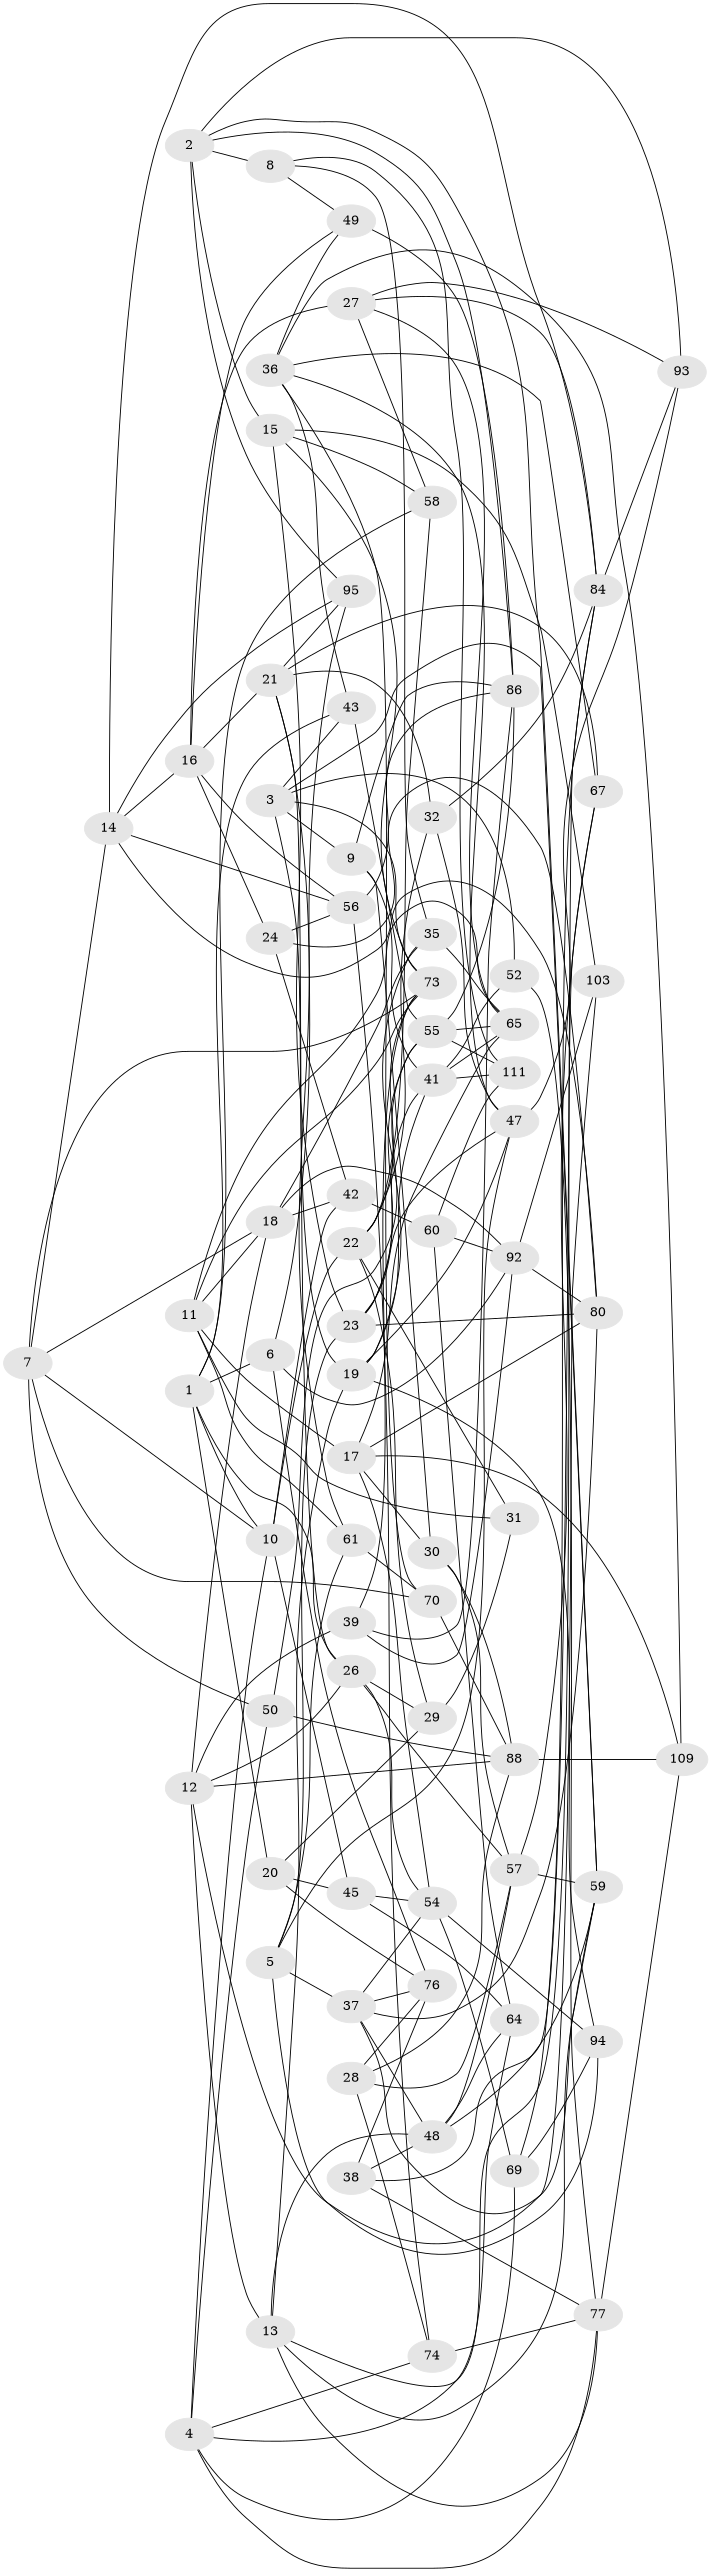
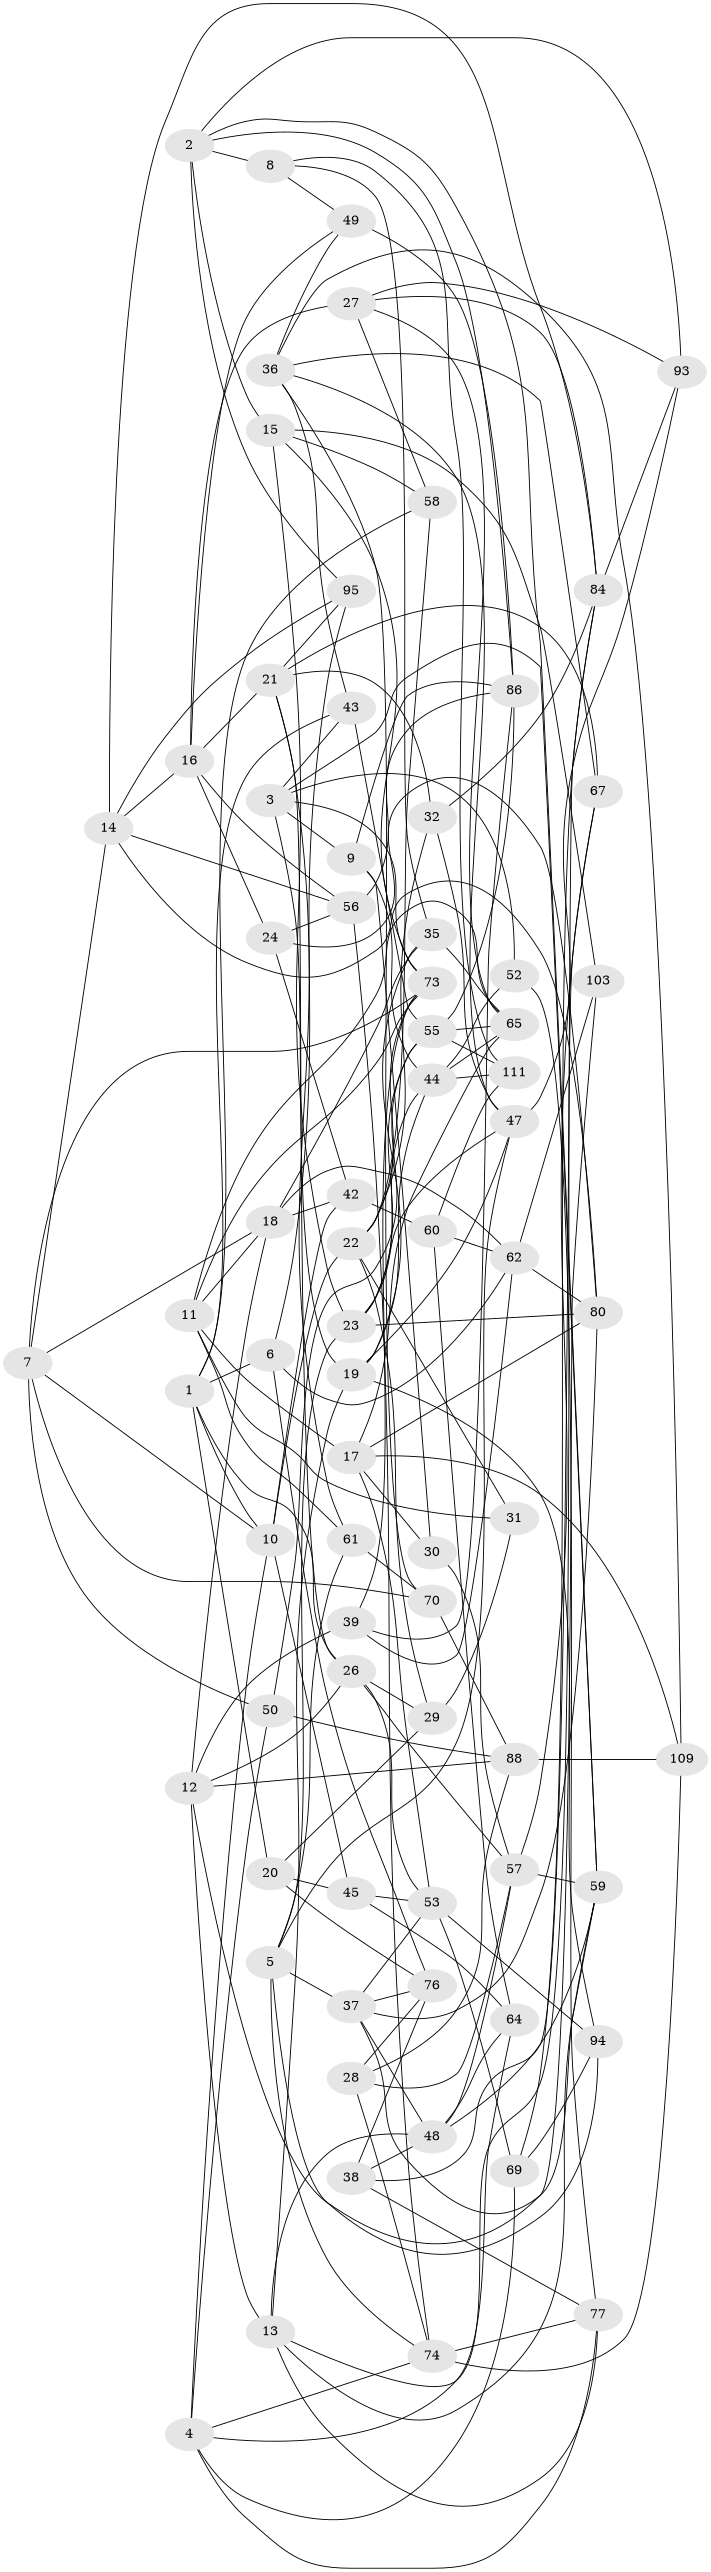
node "41": label "41" -> "44"
node "92": label "92" -> "62"
edge "30" -- "88": removed
node "54": label "54" -> "53"
edge "109" -- "77": now "109" -- "74"
edge "5" -- "74": added
